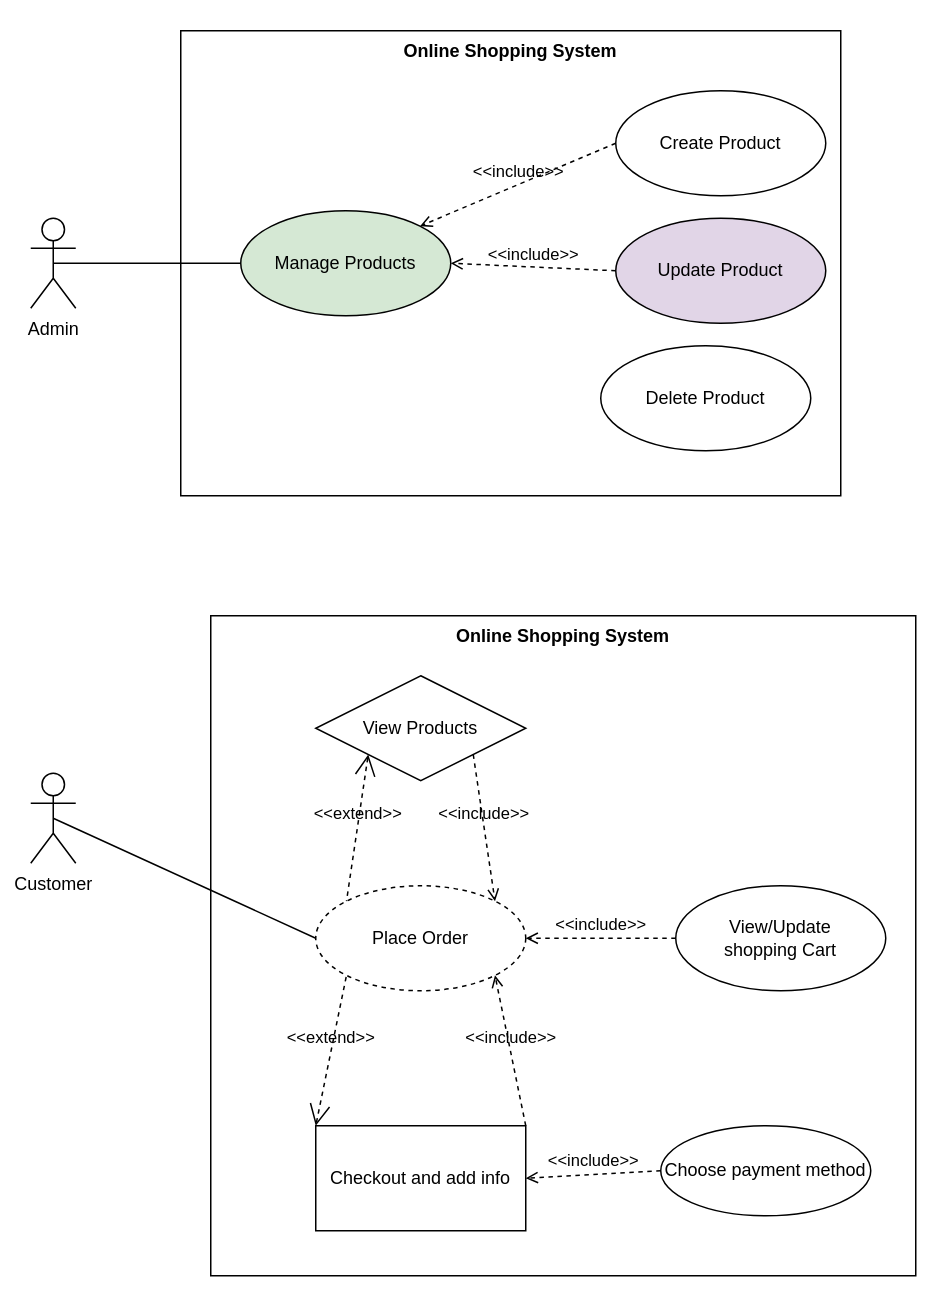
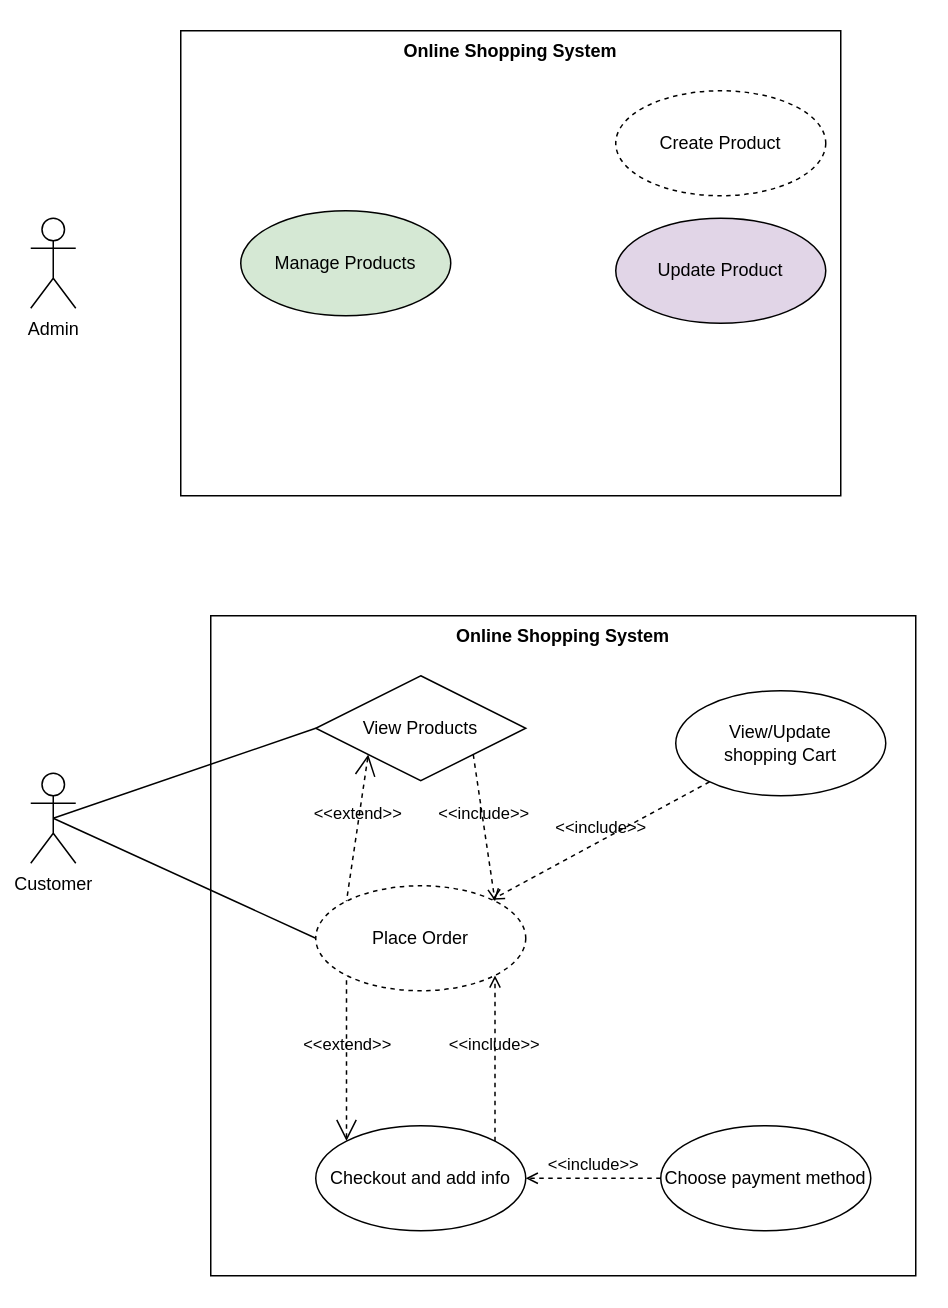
node "Create Product": style solid -> dashed
edge "Create Product" -> "Manage Products": removed, label "<<include>>"
edge "Admin" -- "Manage Products": removed
edge "Update Product" -> "Manage Products": removed, label "<<include>>"
node "Delete Product": removed
edge "View Products" -- "Customer": added
node "View/Update shopping Cart": moved (781, 938) -> (781, 743)
node "Choose payment method": size 210x90 -> 210x105
node "Checkout and add info": shape rectangle -> ellipse
